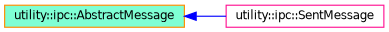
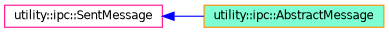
edge "utility::ipc::SentMessage" -> "utility::ipc::AbstractMessage": reversed
